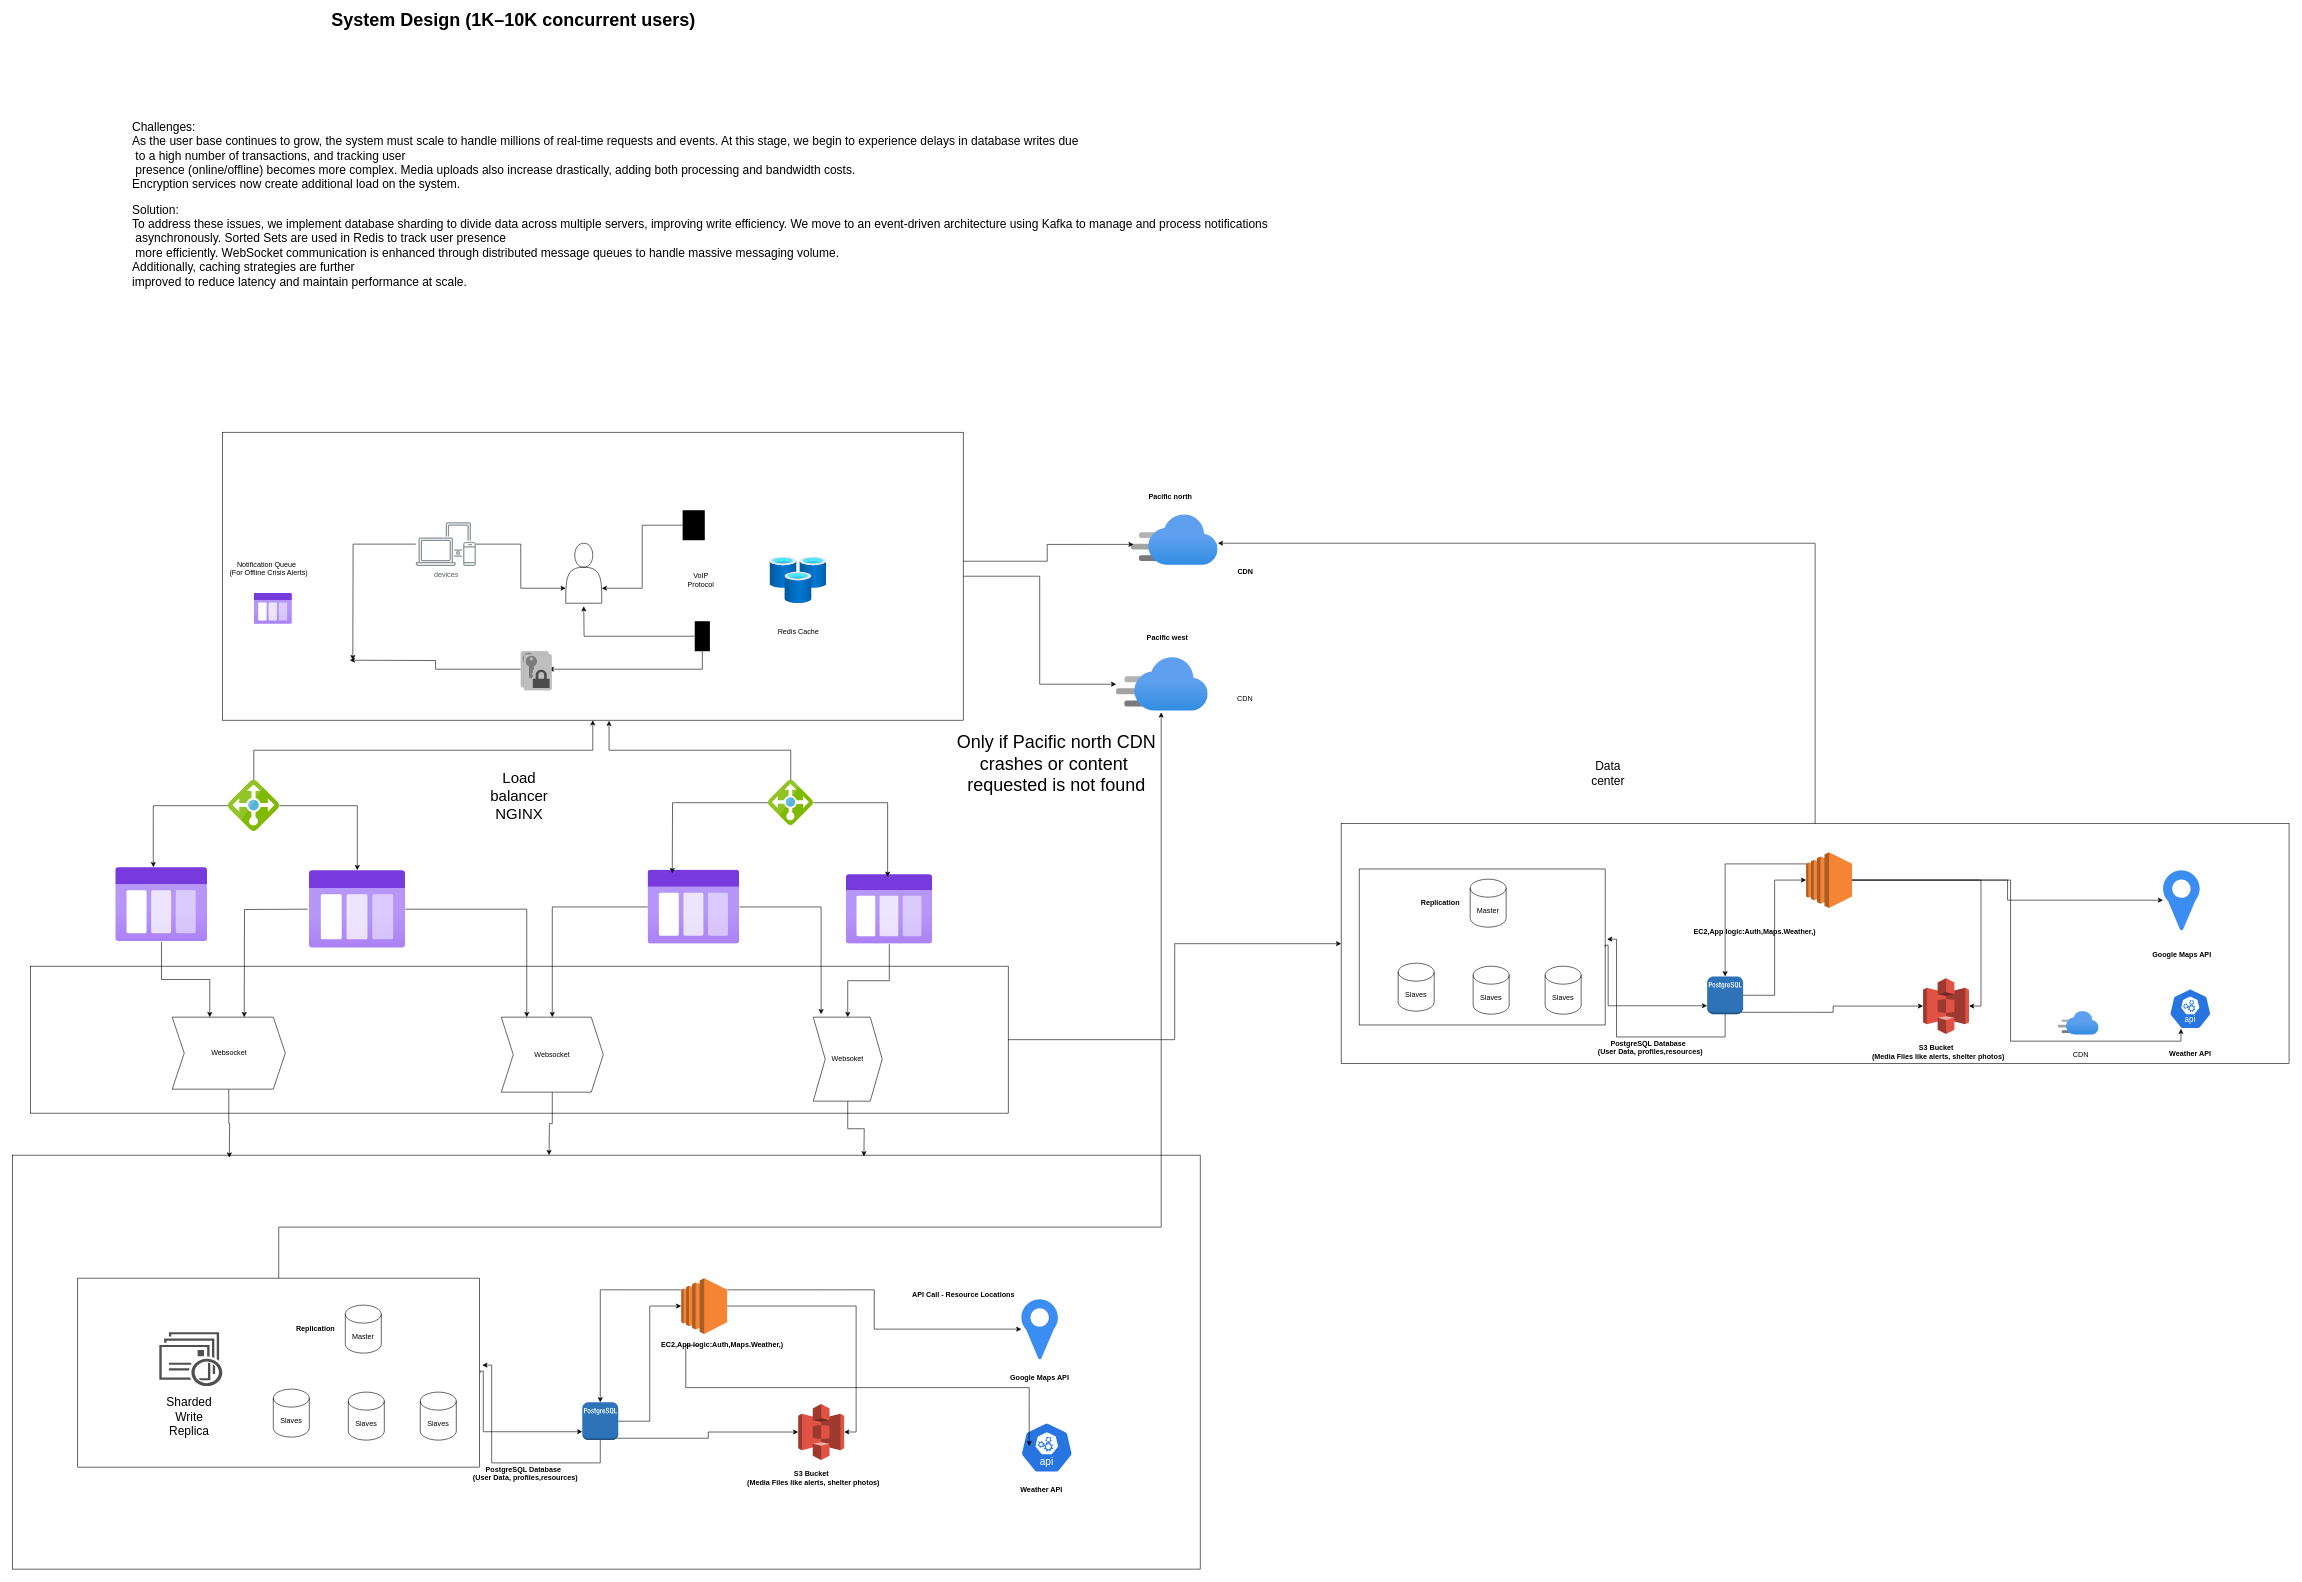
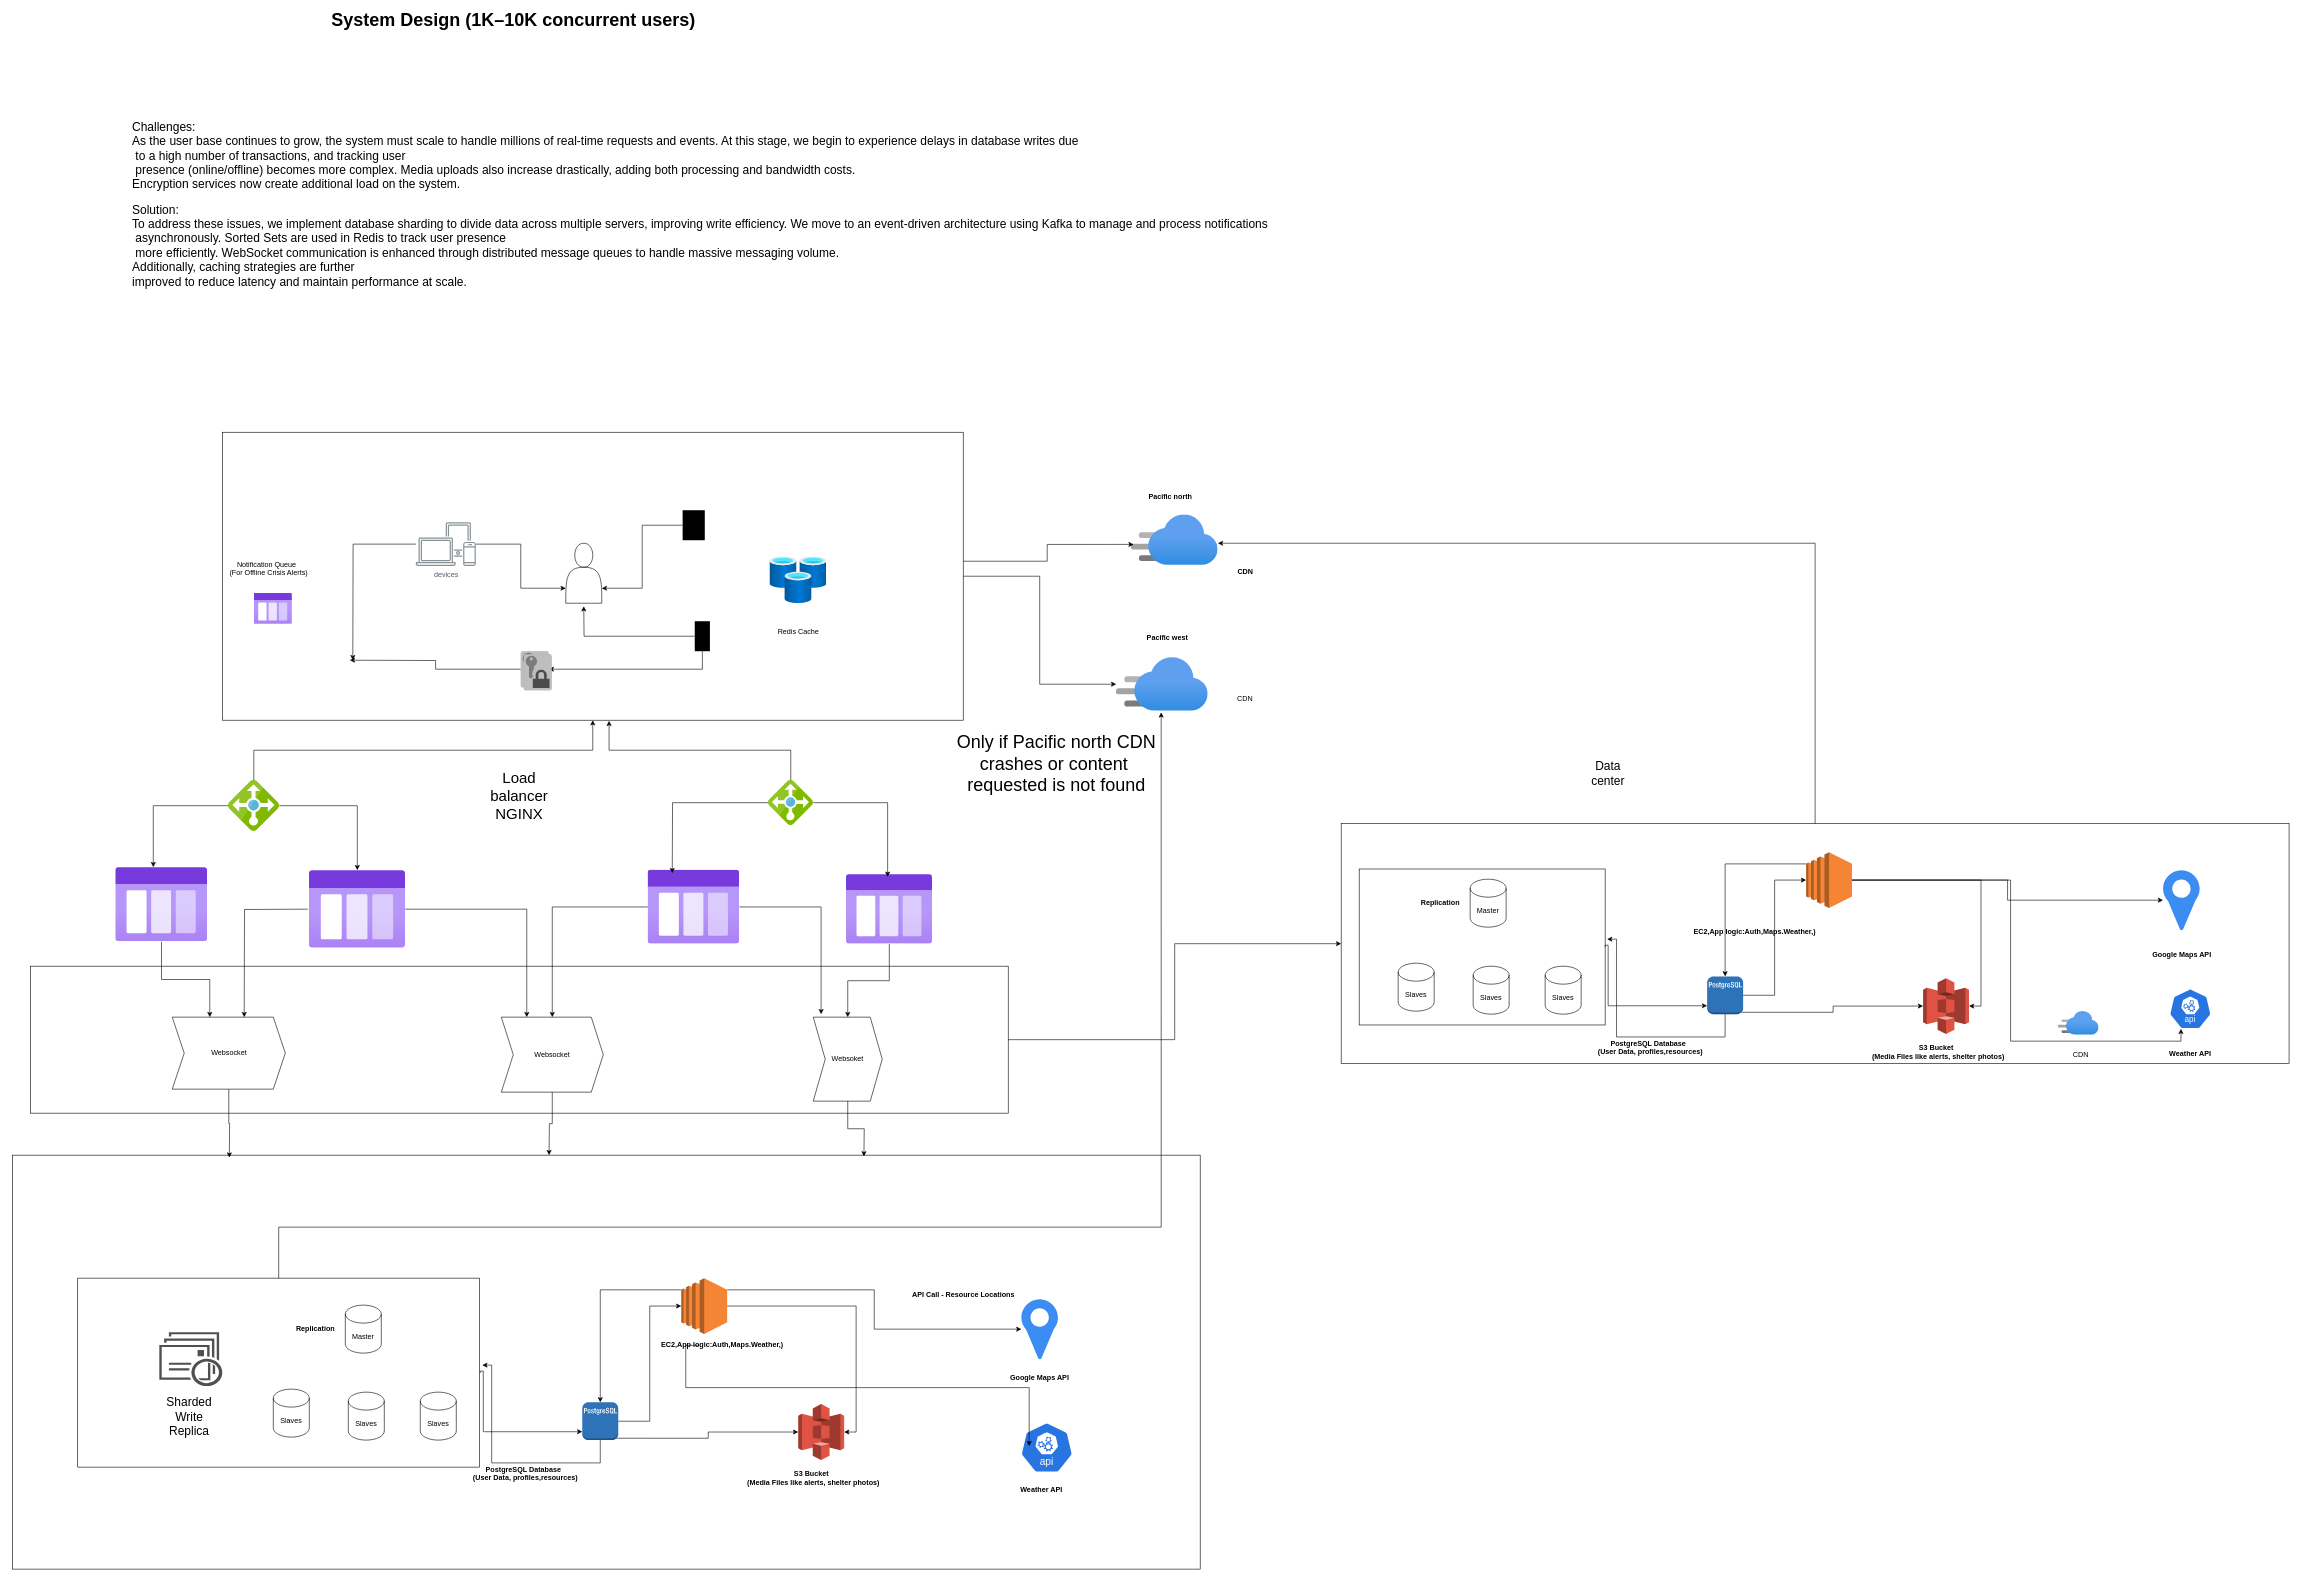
node "VoIP Protocol": removed
